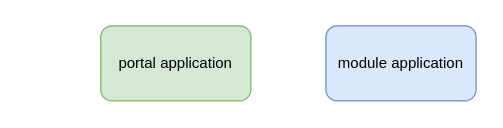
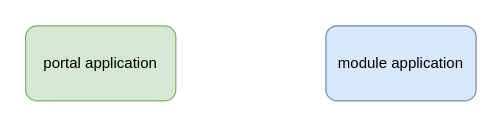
node "portal application": moved (176, 63) -> (101, 63)
